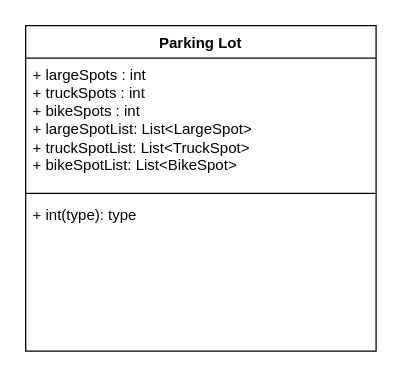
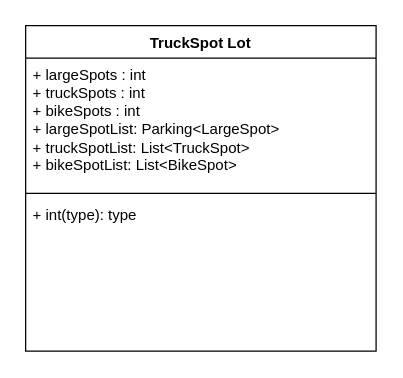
node "Parking Lot": label "Parking Lot" -> "TruckSpot Lot"
node "+ largeSpots : int + truckSpots : int + bikeSpots : int + largeSpotList: List<LargeSpot> + truckSpotList: List<TruckSpot> + bikeSpotList: List<BikeSpot>": label "+ largeSpots : int + truckSpots : int + bikeSpots : int + largeSpotList: List<LargeSpot> + truckSpotList: List<TruckSpot> + bikeSpotList: List<BikeSpot>" -> "+ largeSpots : int + truckSpots : int + bikeSpots : int + largeSpotList: Parking<LargeSpot> + truckSpotList: List<TruckSpot> + bikeSpotList: List<BikeSpot>"
